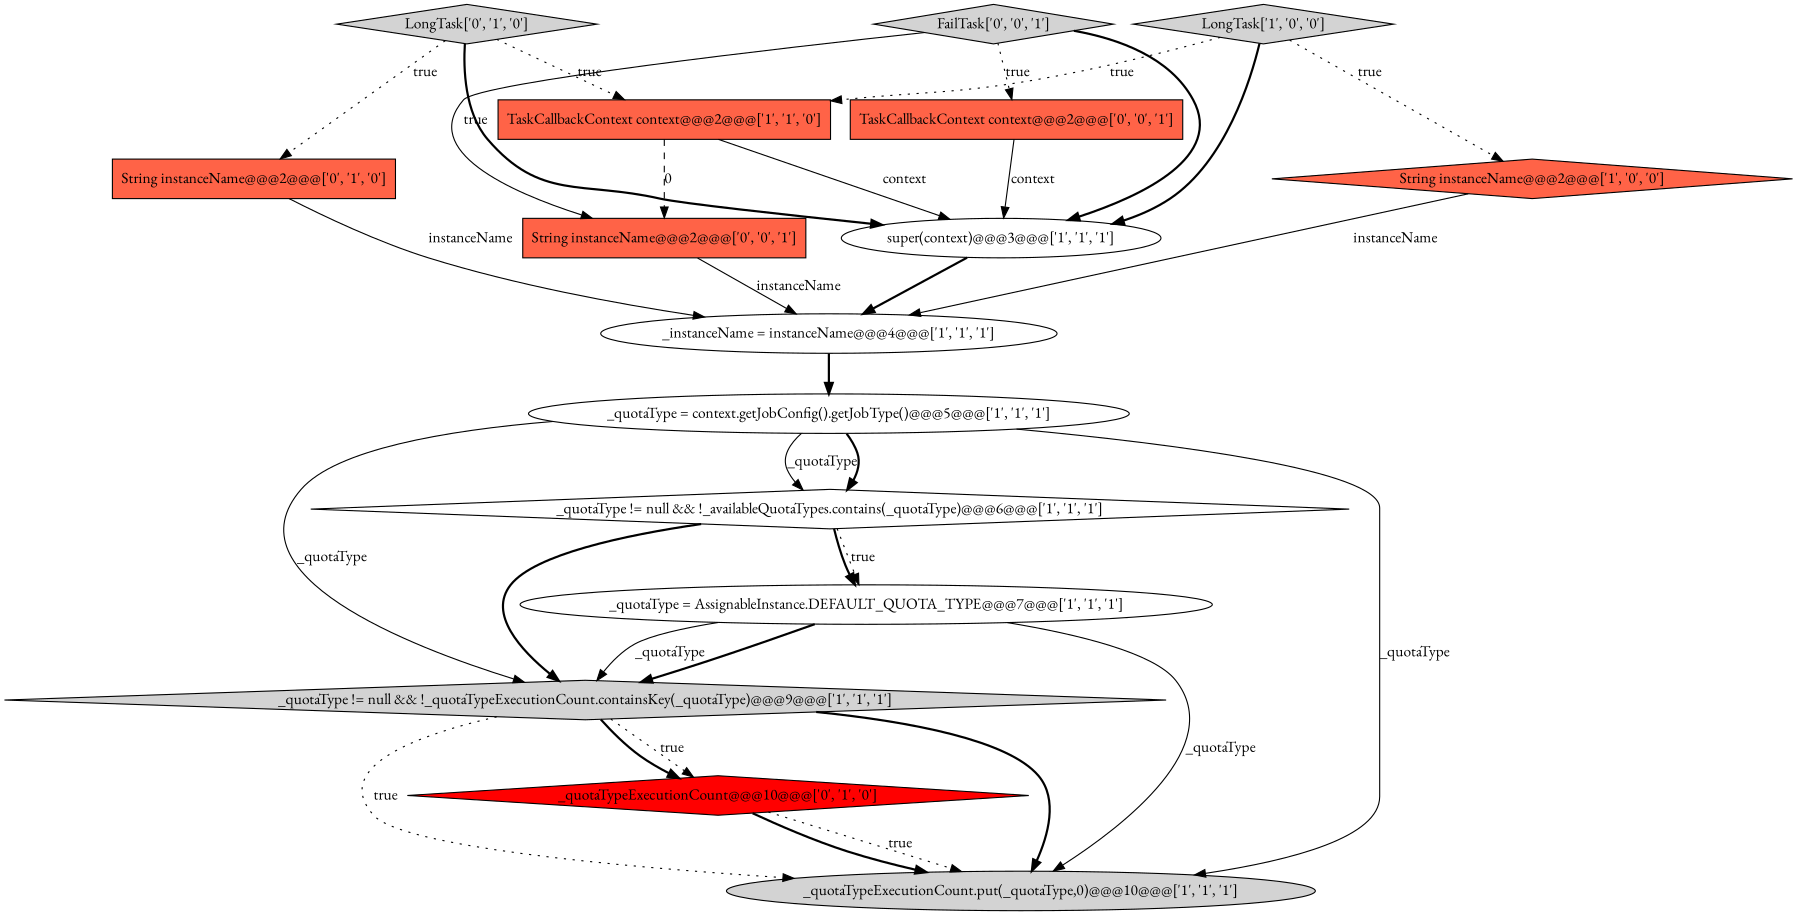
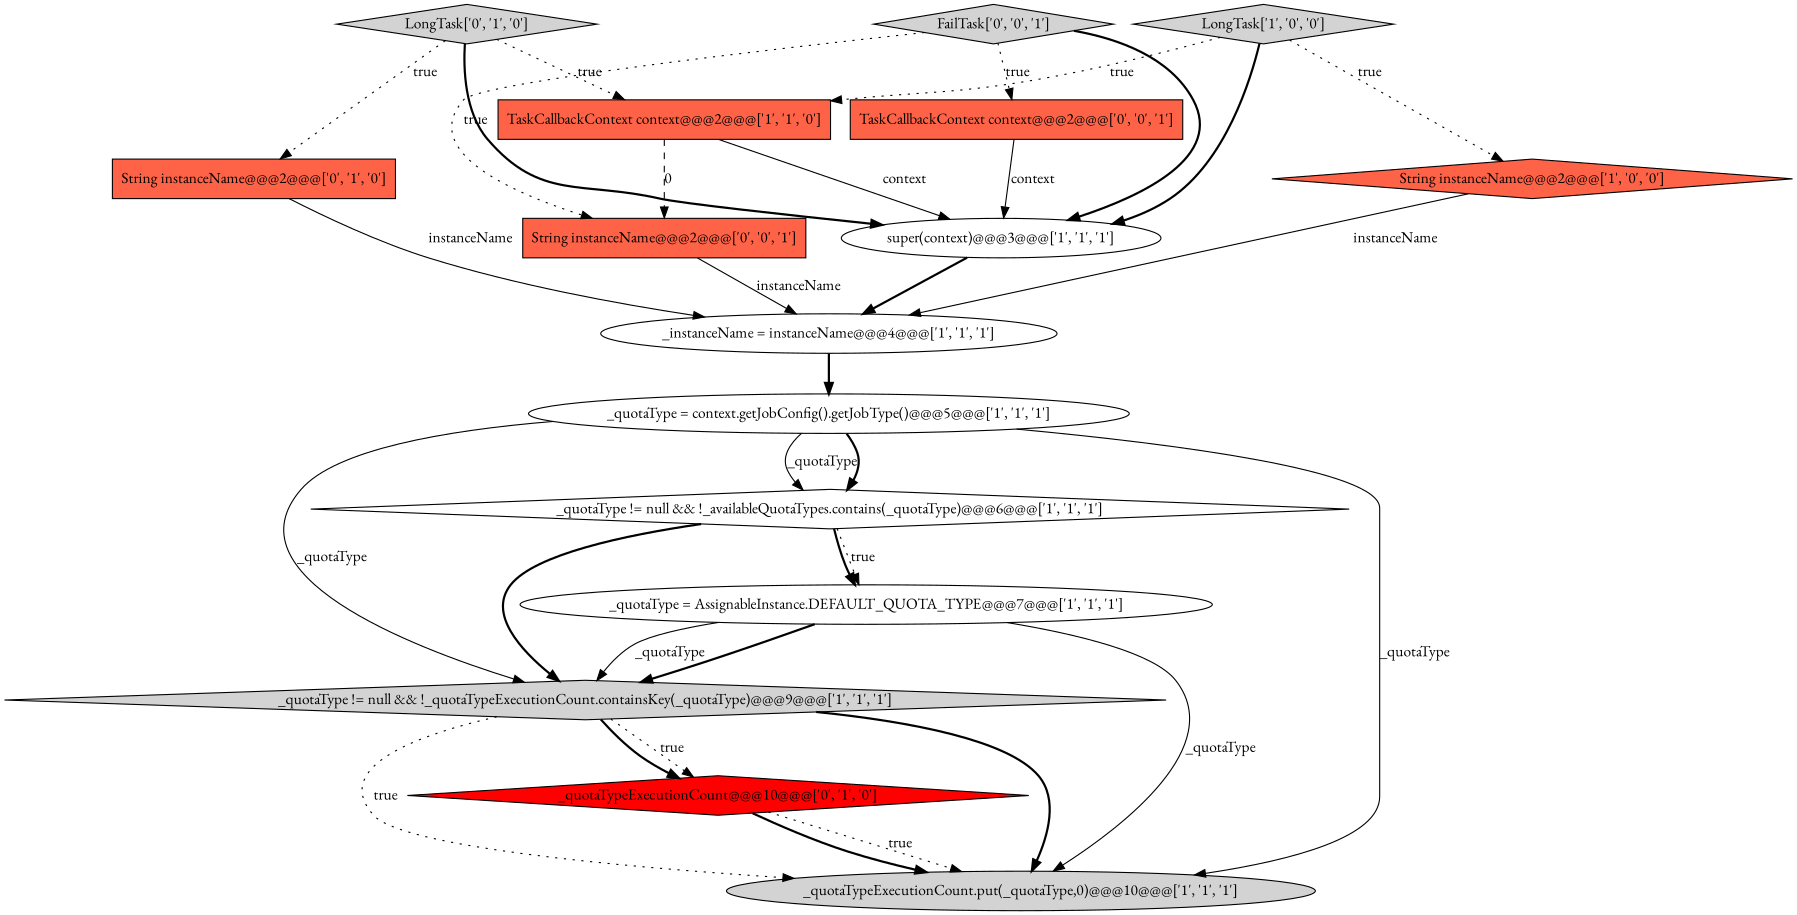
edge "FailTask['0', '0', '1']" -> "String instanceName@@@2@@@['0', '0', '1']": style solid -> dotted
